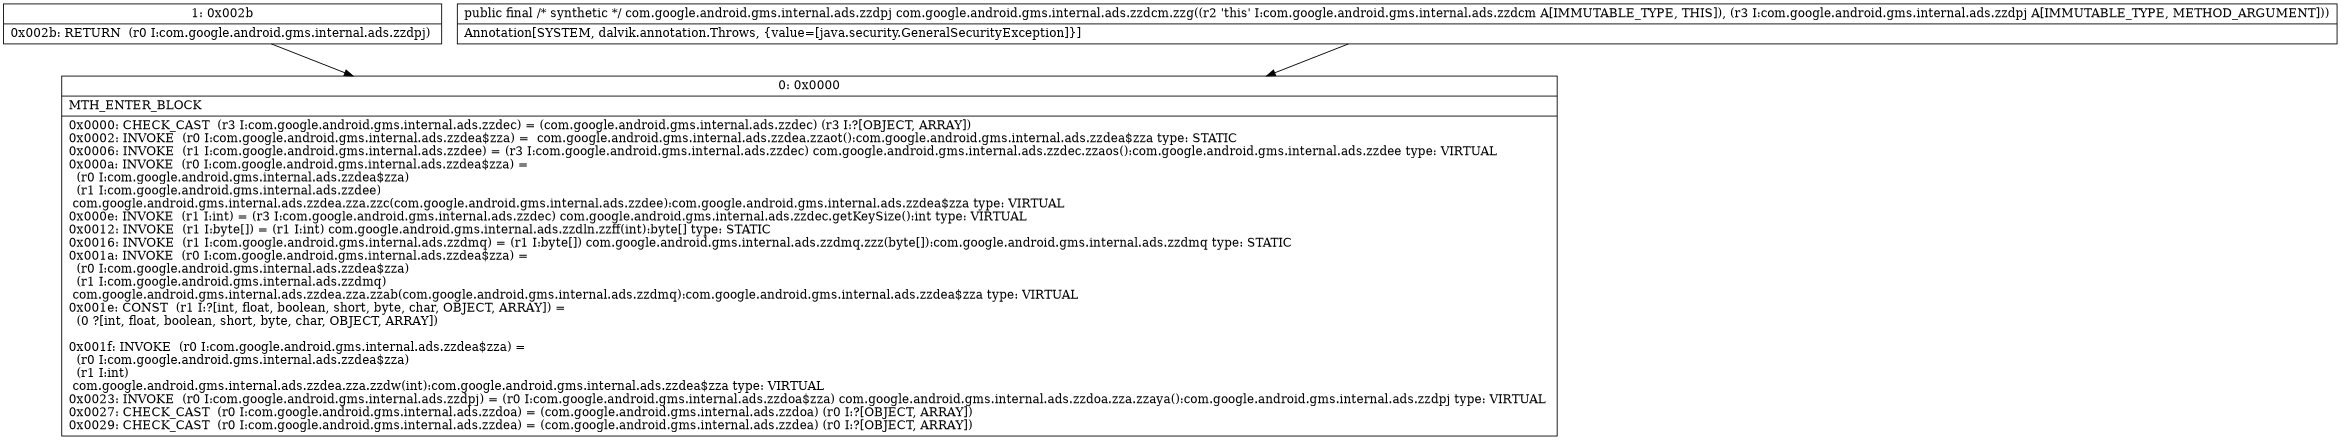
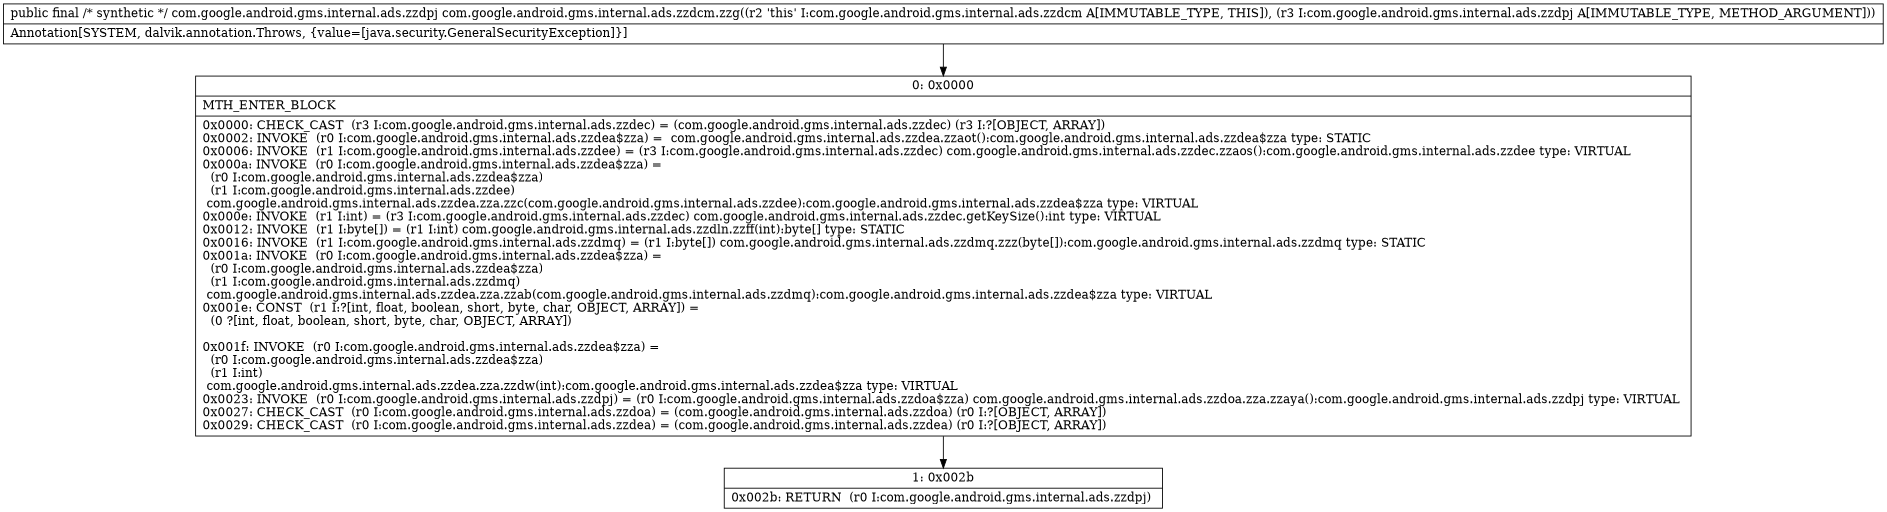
edge "1: 0x002b" -> "0: 0x0000": reversed
